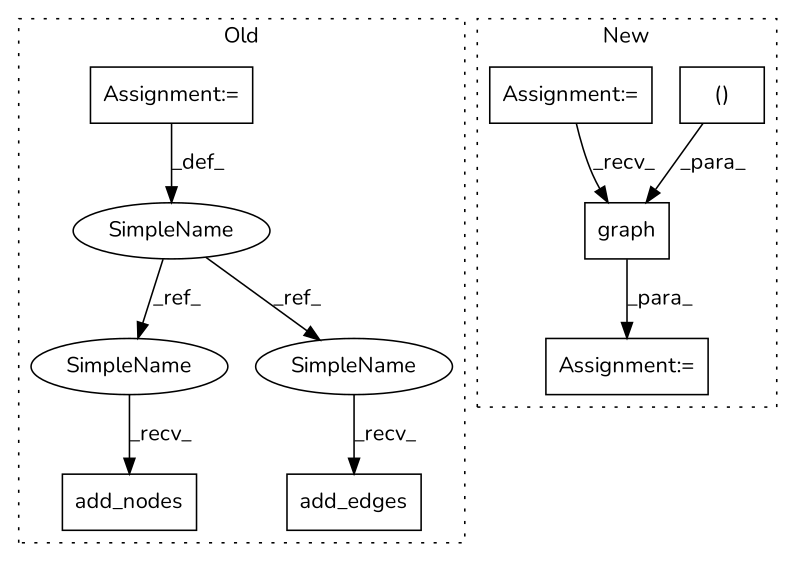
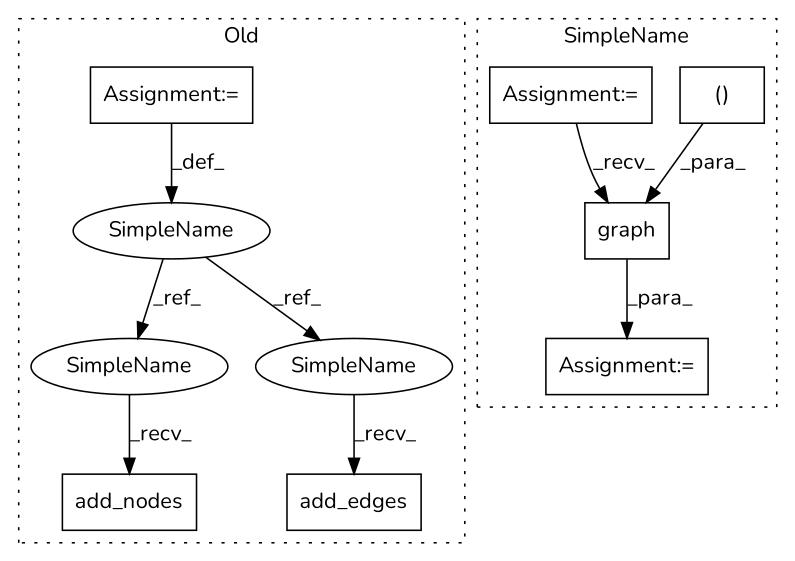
cluster "New": label "New" -> "SimpleName"
